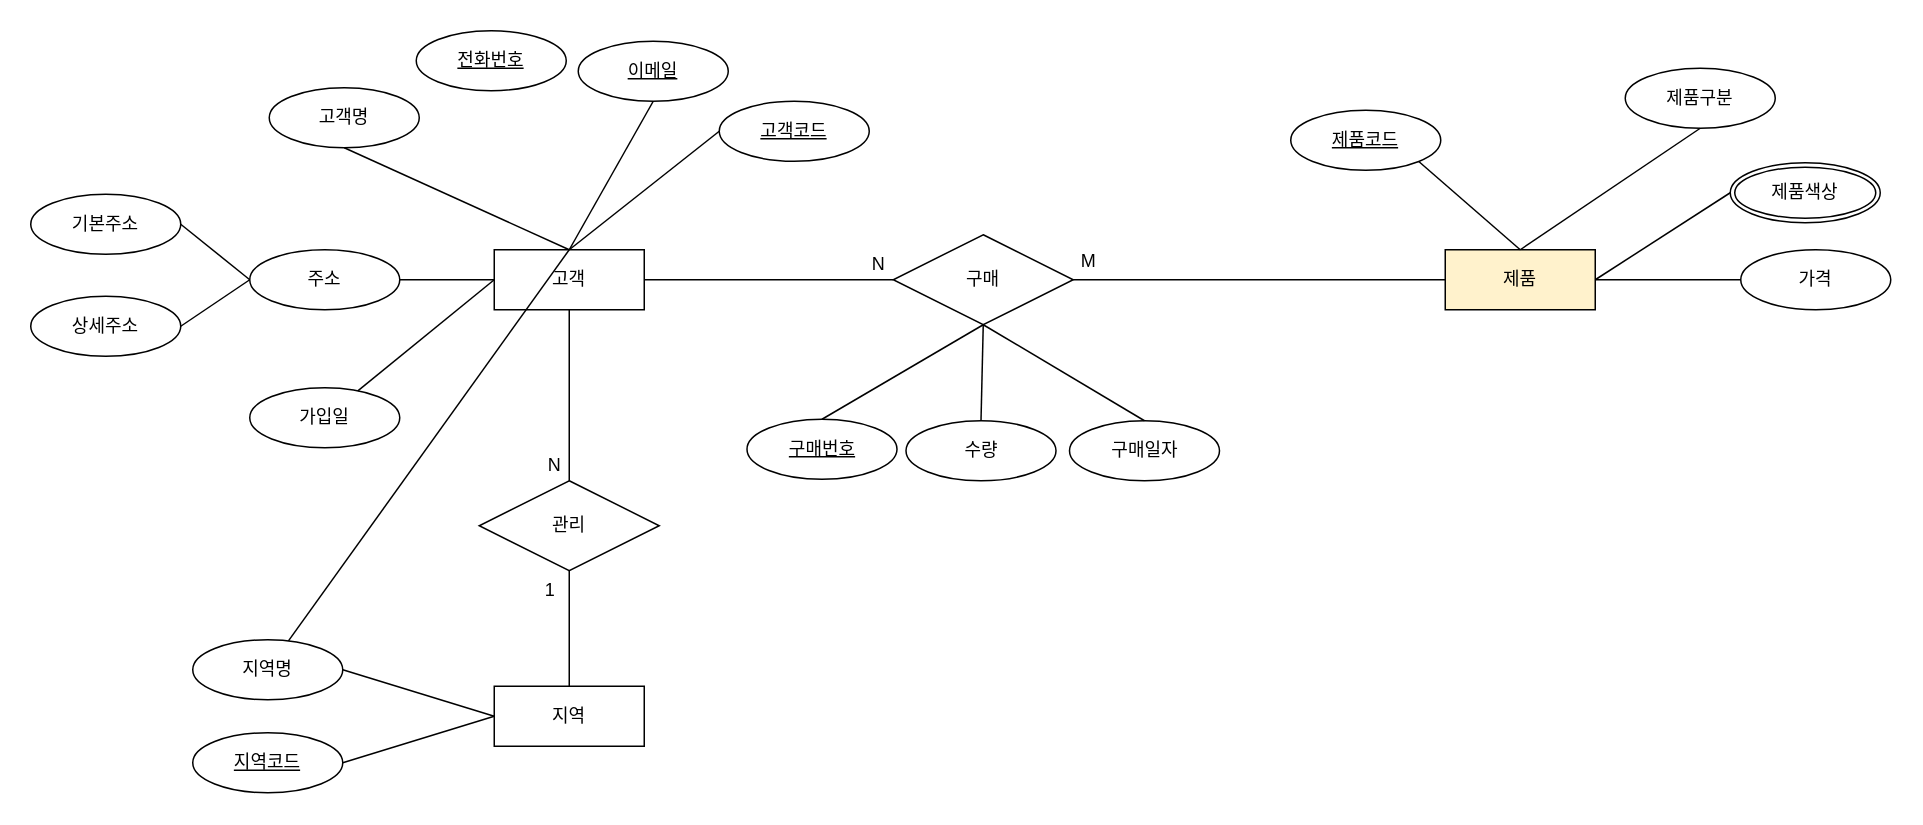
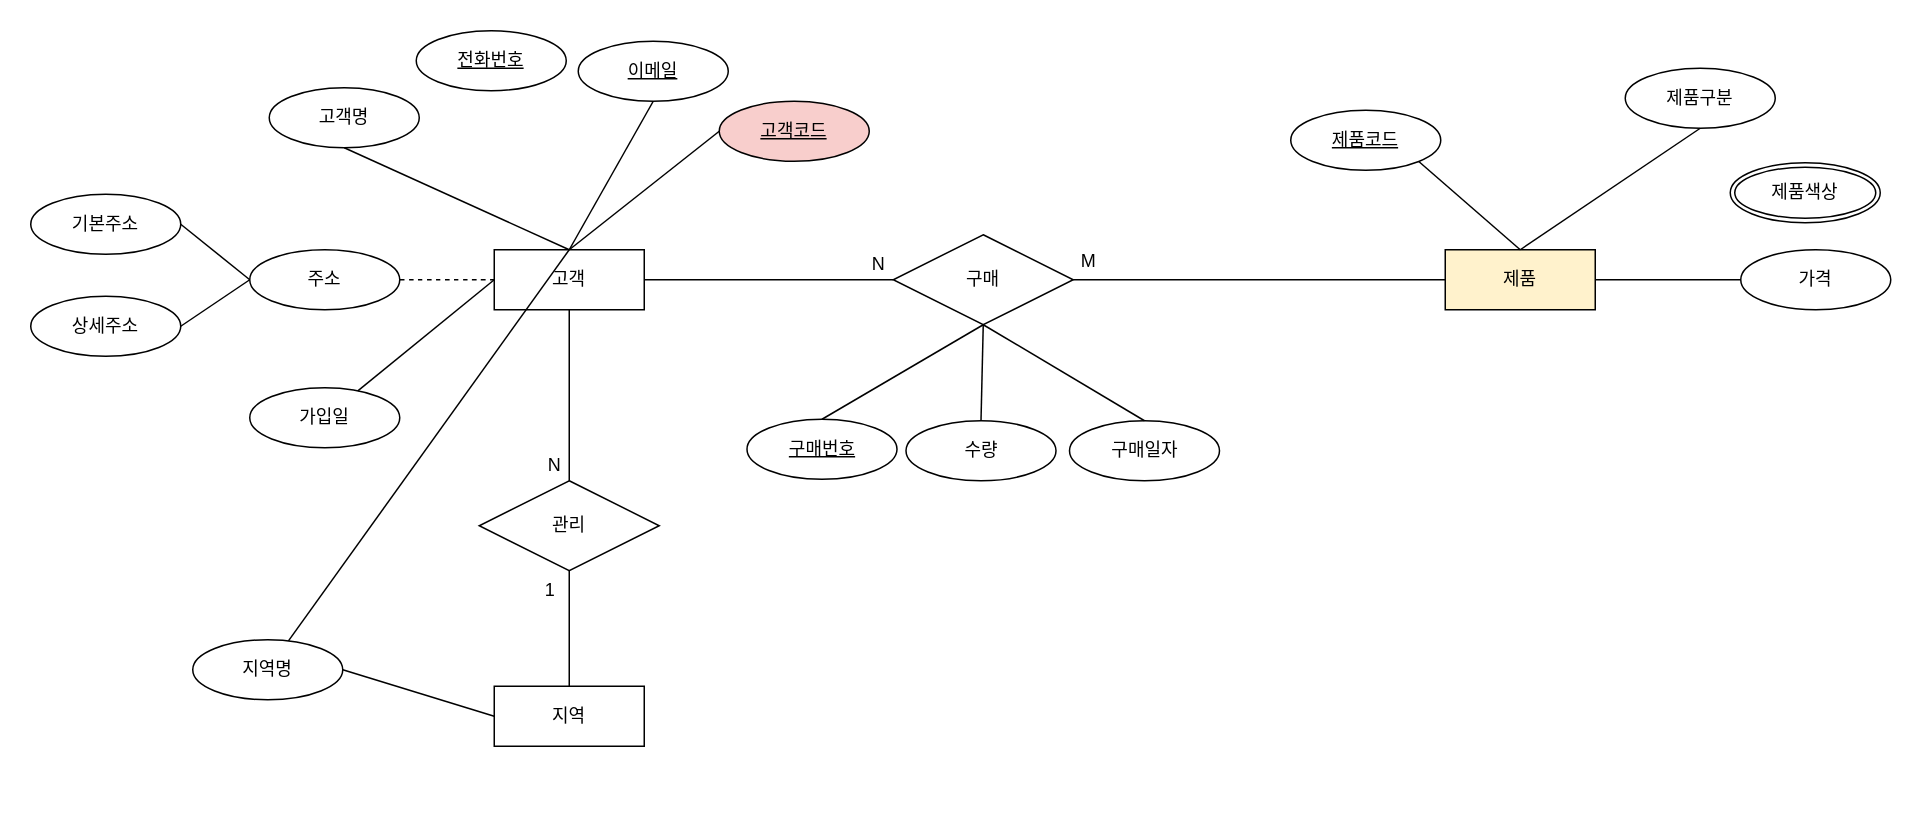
node "고객코드": fillcolor #ffffff -> #f8cecc
edge "제품색상" -- "제품": removed
edge "주소" -- "고객": style solid -> dashed
edge "지역" -- "지역코드": removed
node "지역코드": removed
